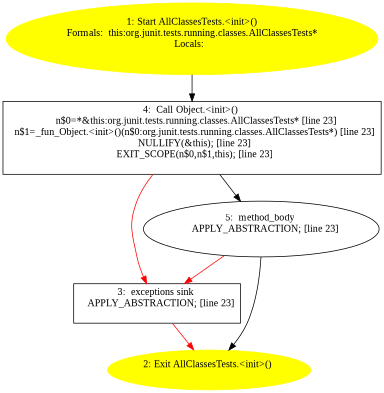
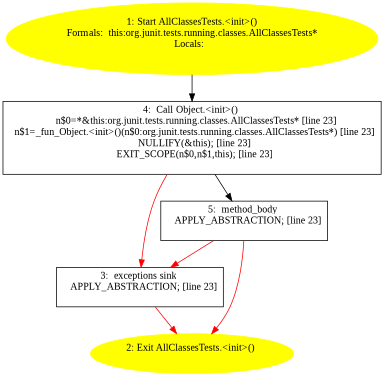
node "5:  method_body APPLY_ABSTRACTION; [line 23]": shape ellipse -> box
edge "5:  method_body APPLY_ABSTRACTION; [line 23]" -> "2: Exit AllClassesTests.<init>()": color black -> red
